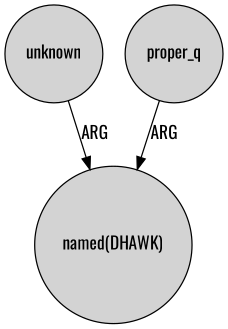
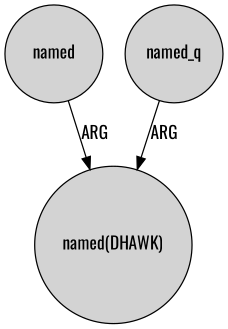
node "unknown": label "unknown" -> "named"
node "proper_q": label "proper_q" -> "named_q"
